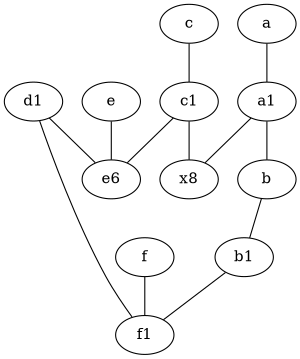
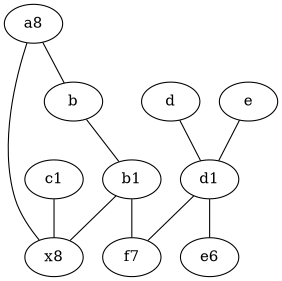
node "c": removed
node "a": removed
node "d": added
node "a1": label "a1" -> "a8"
edge "c1" -- "e6": removed
edge "e" -- "e6": now "e" -- "d1"
edge "b1" -- "x8": added
node "f": removed
node "f1": label "f1" -> "f7"
